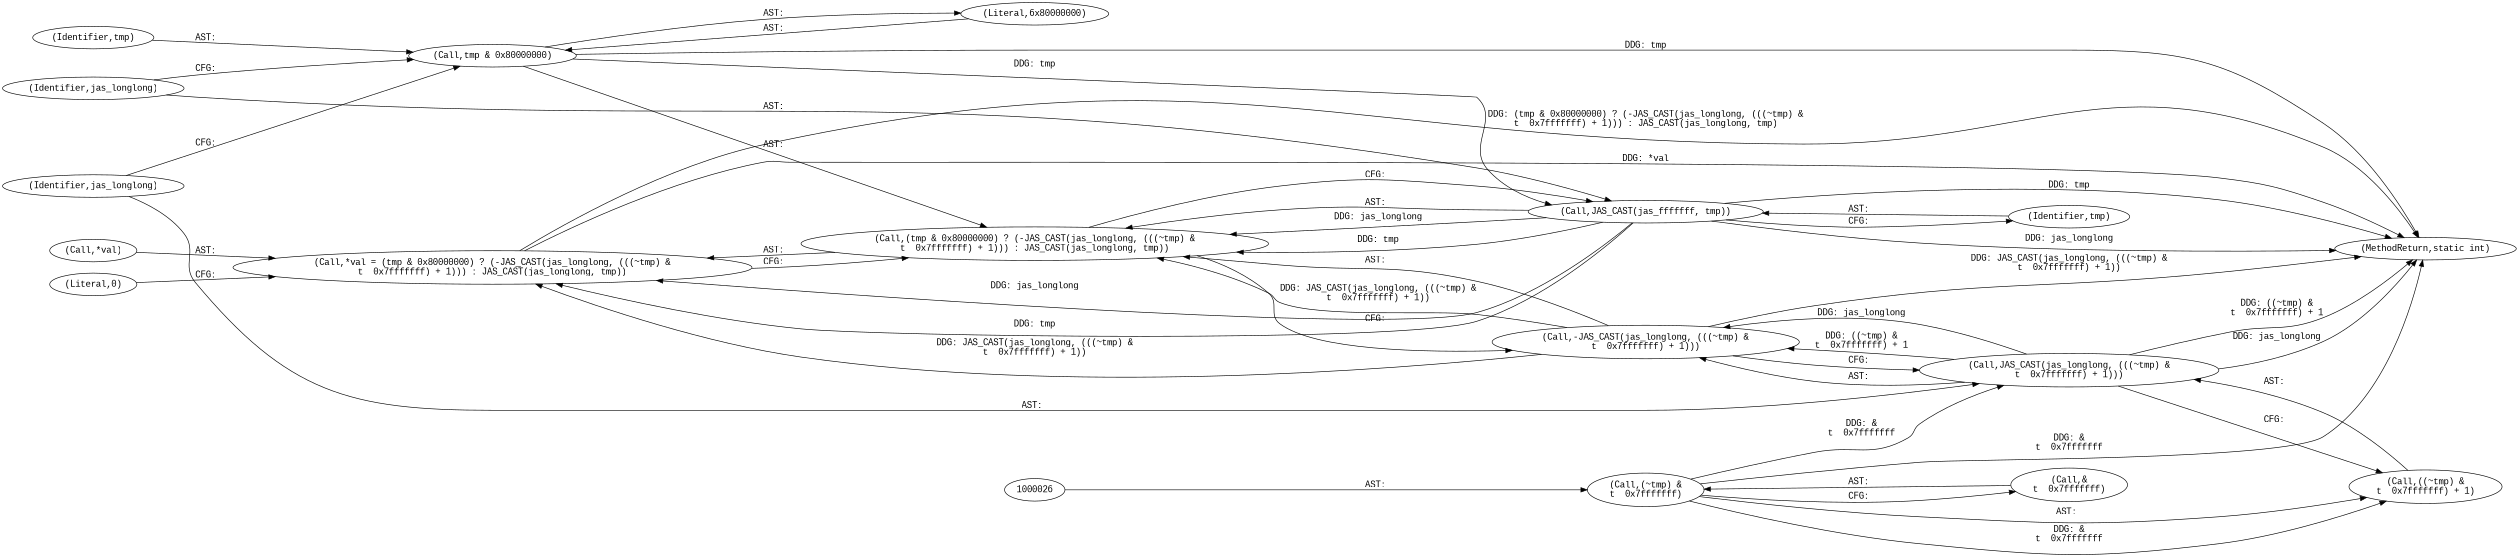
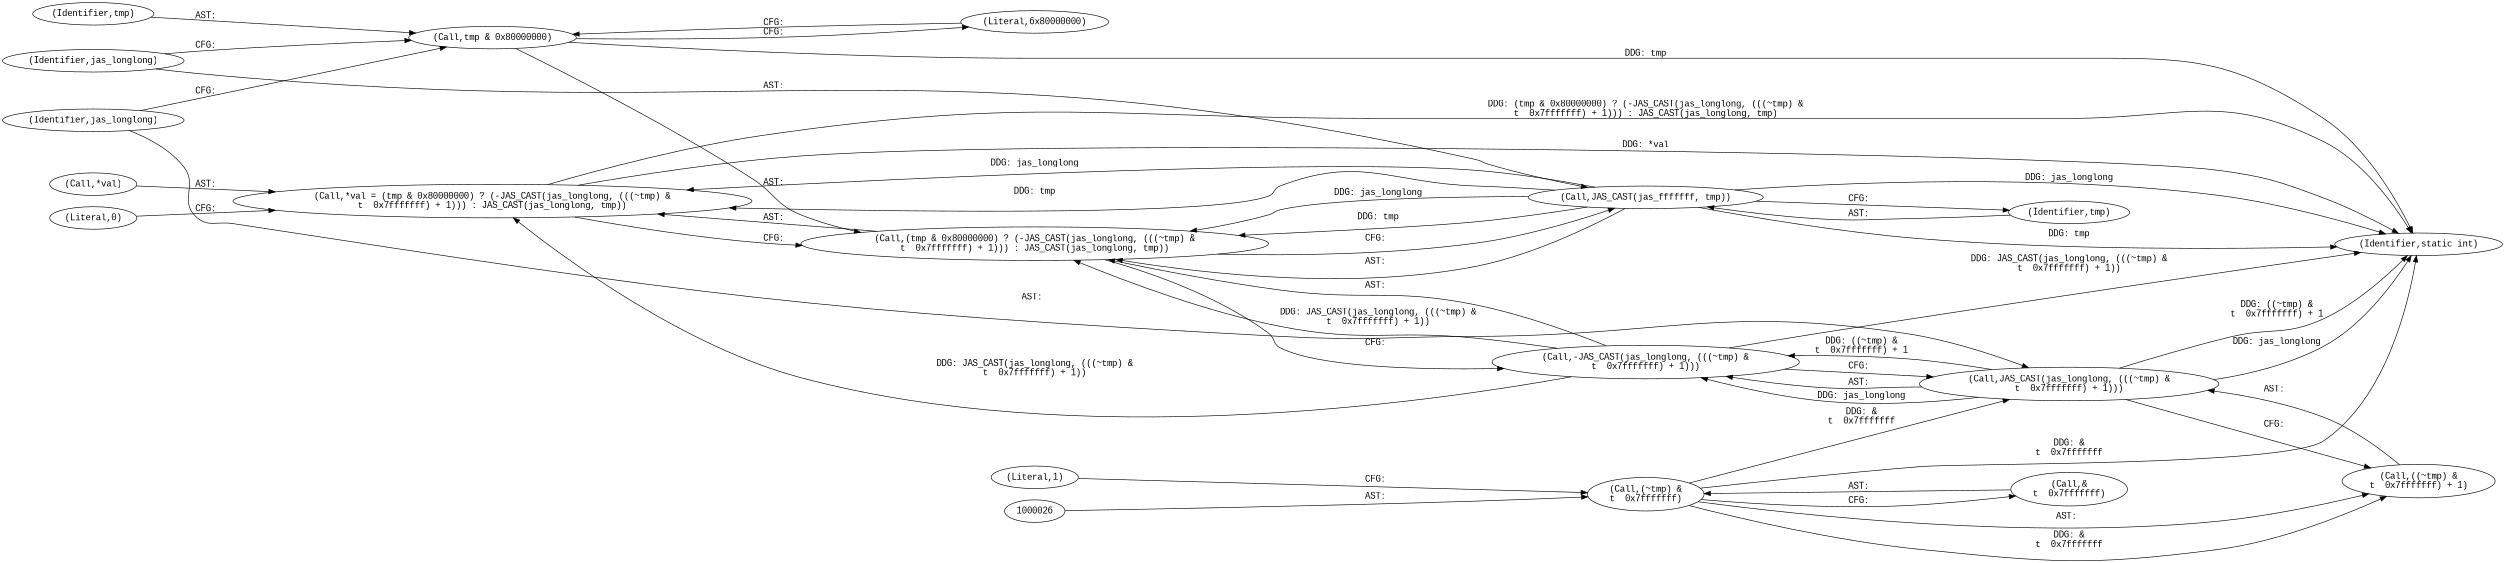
edge "(Call,tmp & 0x80000000)" -> "(Literal,6x80000000)": label "AST: " -> "CFG: "
edge "(Literal,6x80000000)" -> "(Call,tmp & 0x80000000)": label "AST: " -> "CFG: "
edge "(Call,tmp & 0x80000000)" -> "(Call,JAS_CAST(jas_fffffff, tmp))": removed, label "DDG: tmp"
node "(MethodReturn,static int)": label "(MethodReturn,static int)" -> "(Identifier,static int)"
node "(Literal,1)": added
